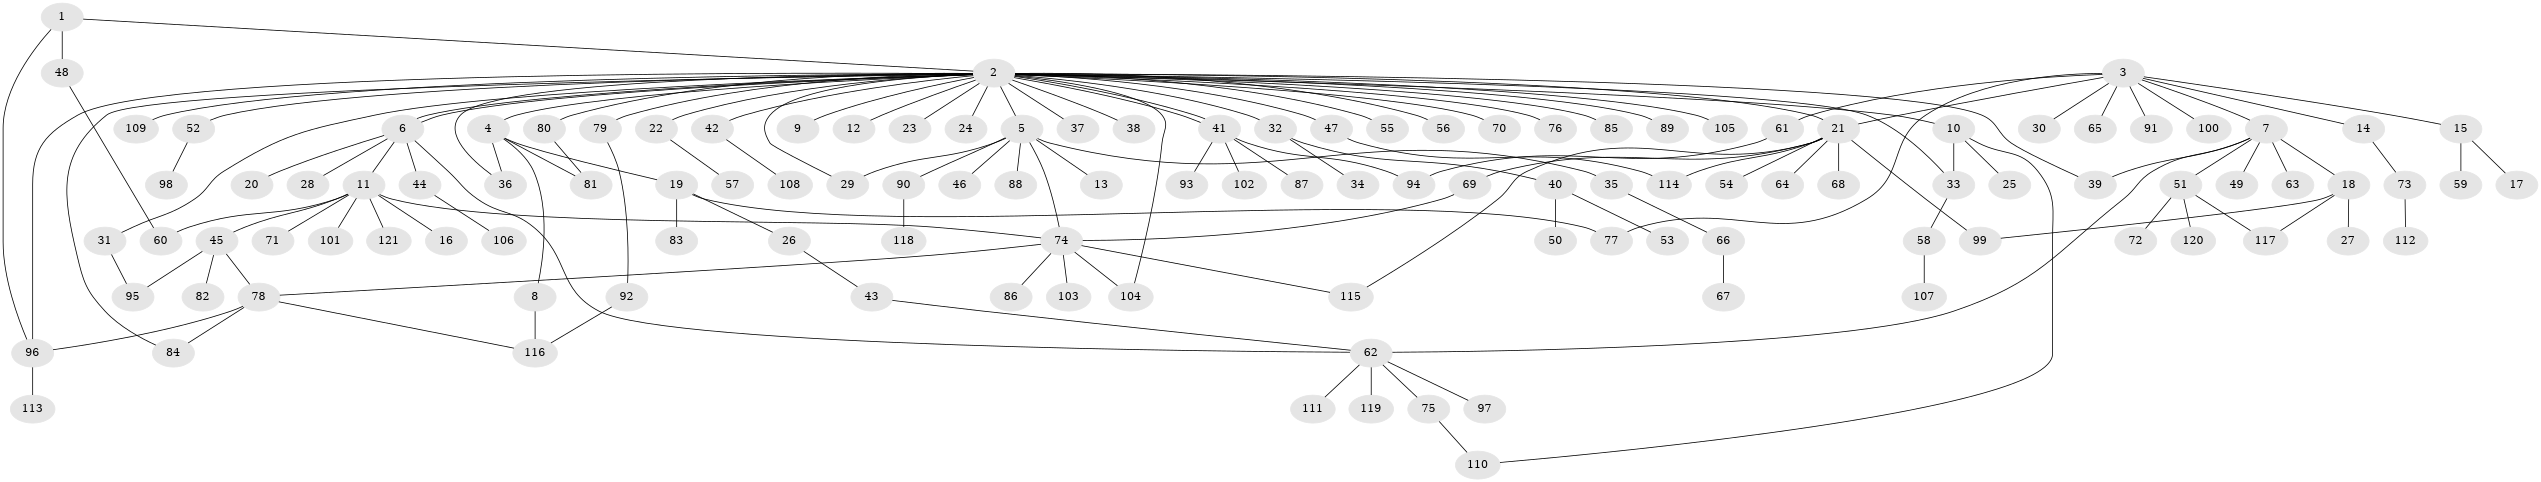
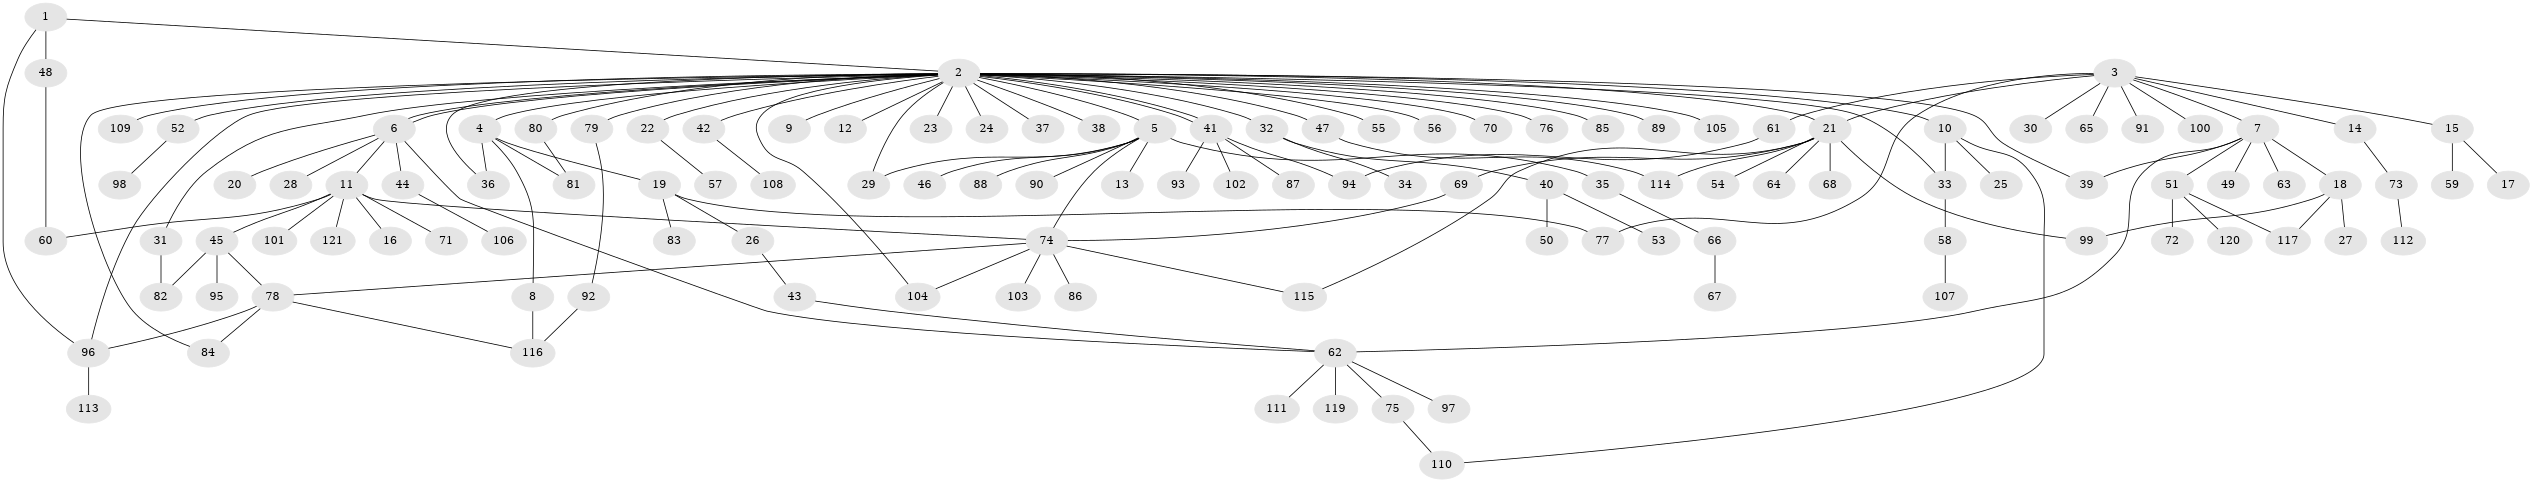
node "118": removed
edge "31" -- "95": now "31" -- "82"
